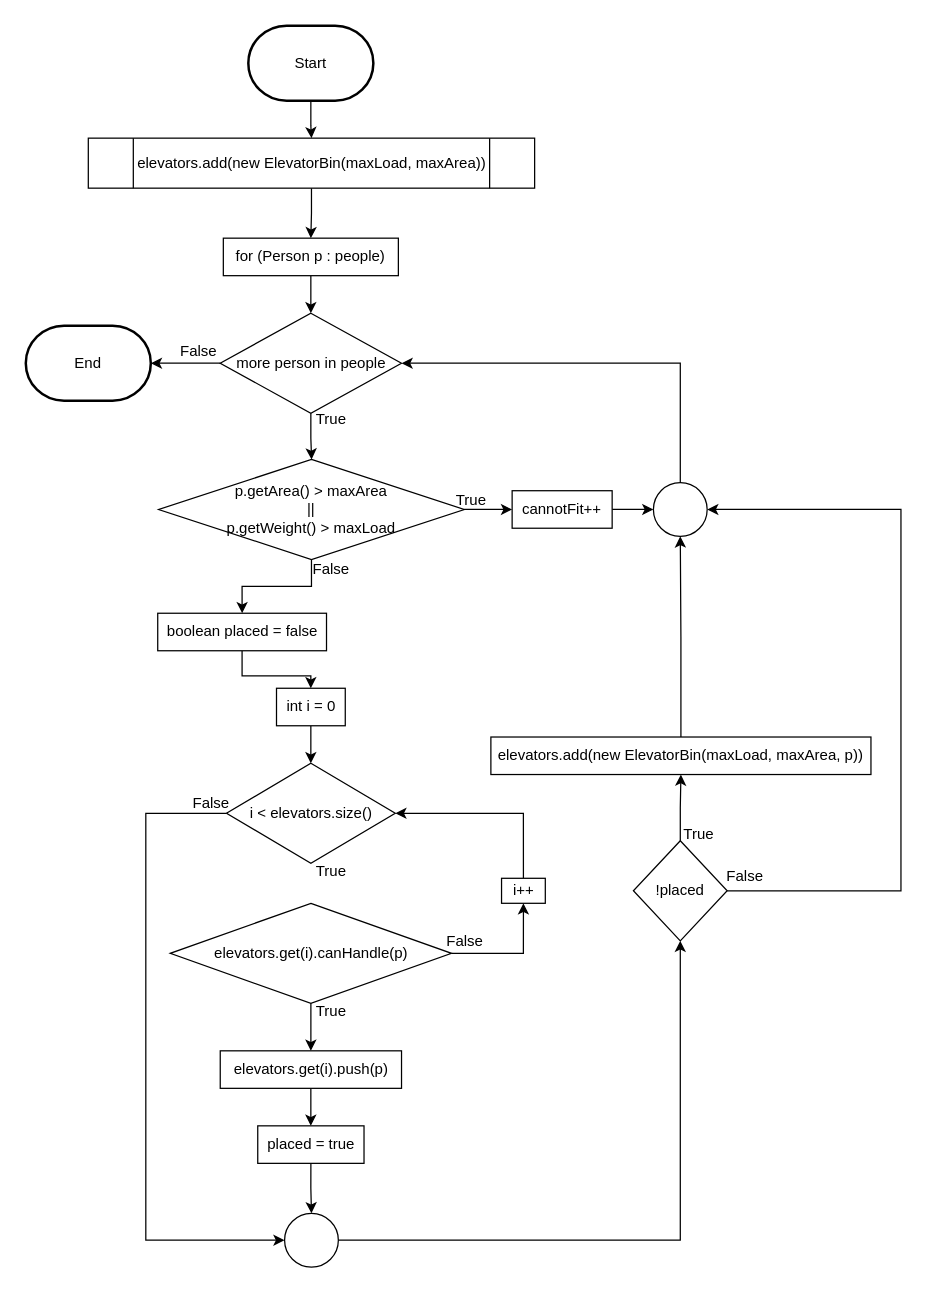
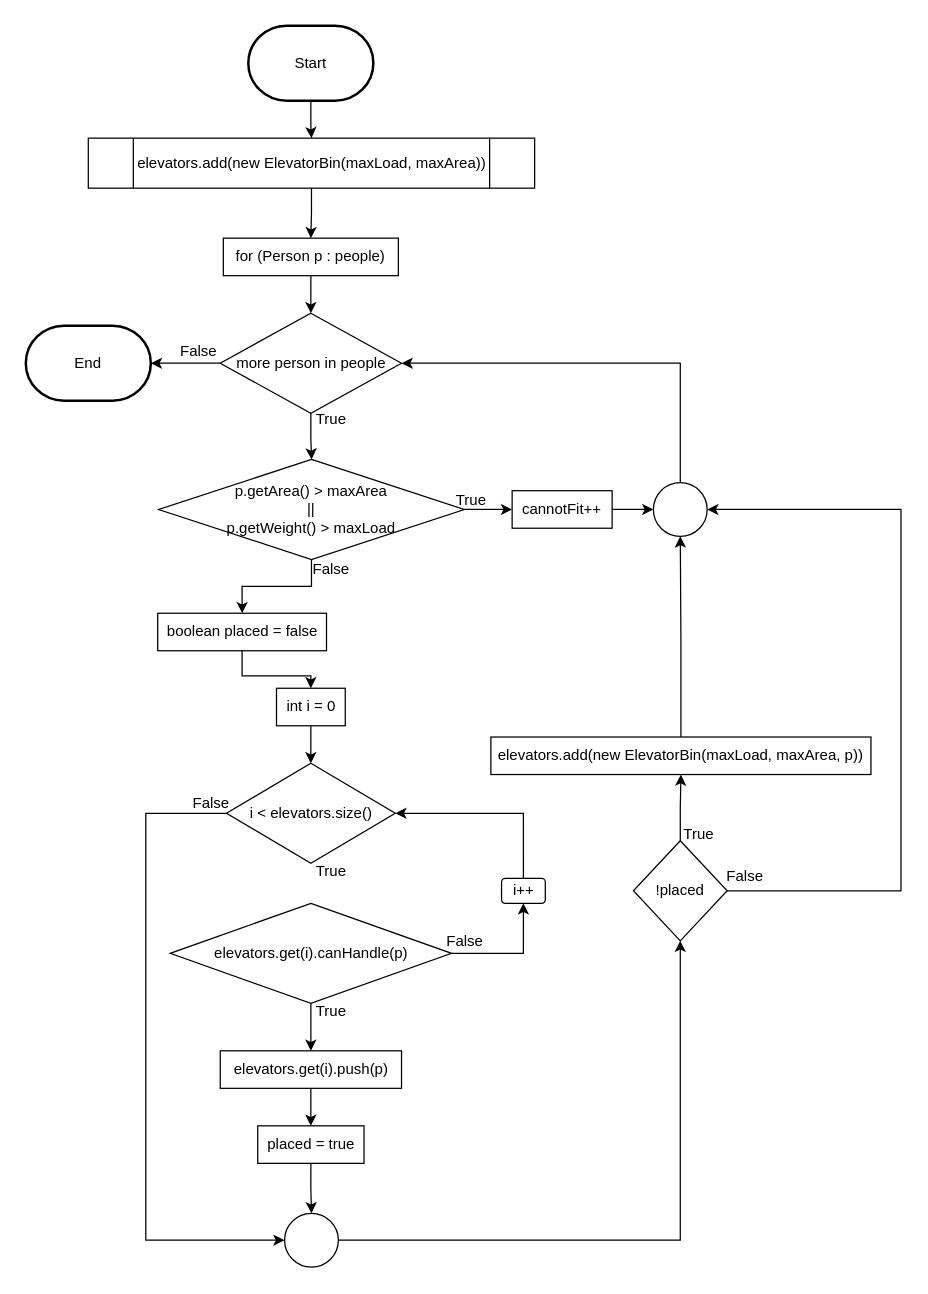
node "i++": shape rectangle -> rounded rectangle
